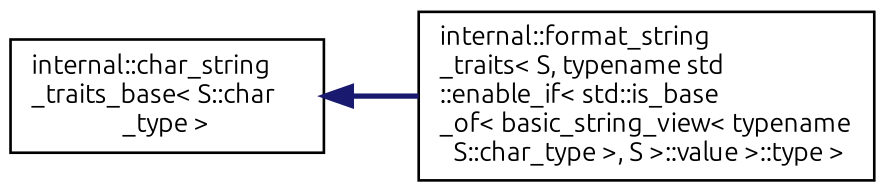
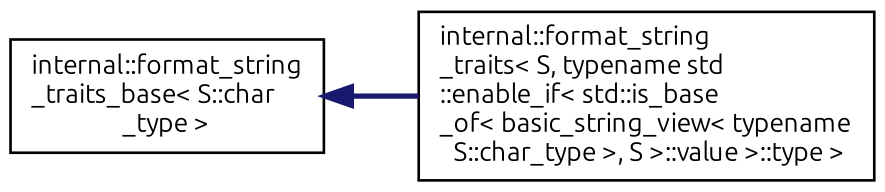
node "internal::char_string _traits_base< S::char _type >": label "internal::char_string _traits_base< S::char _type >" -> "internal::format_string _traits_base< S::char _type >"
